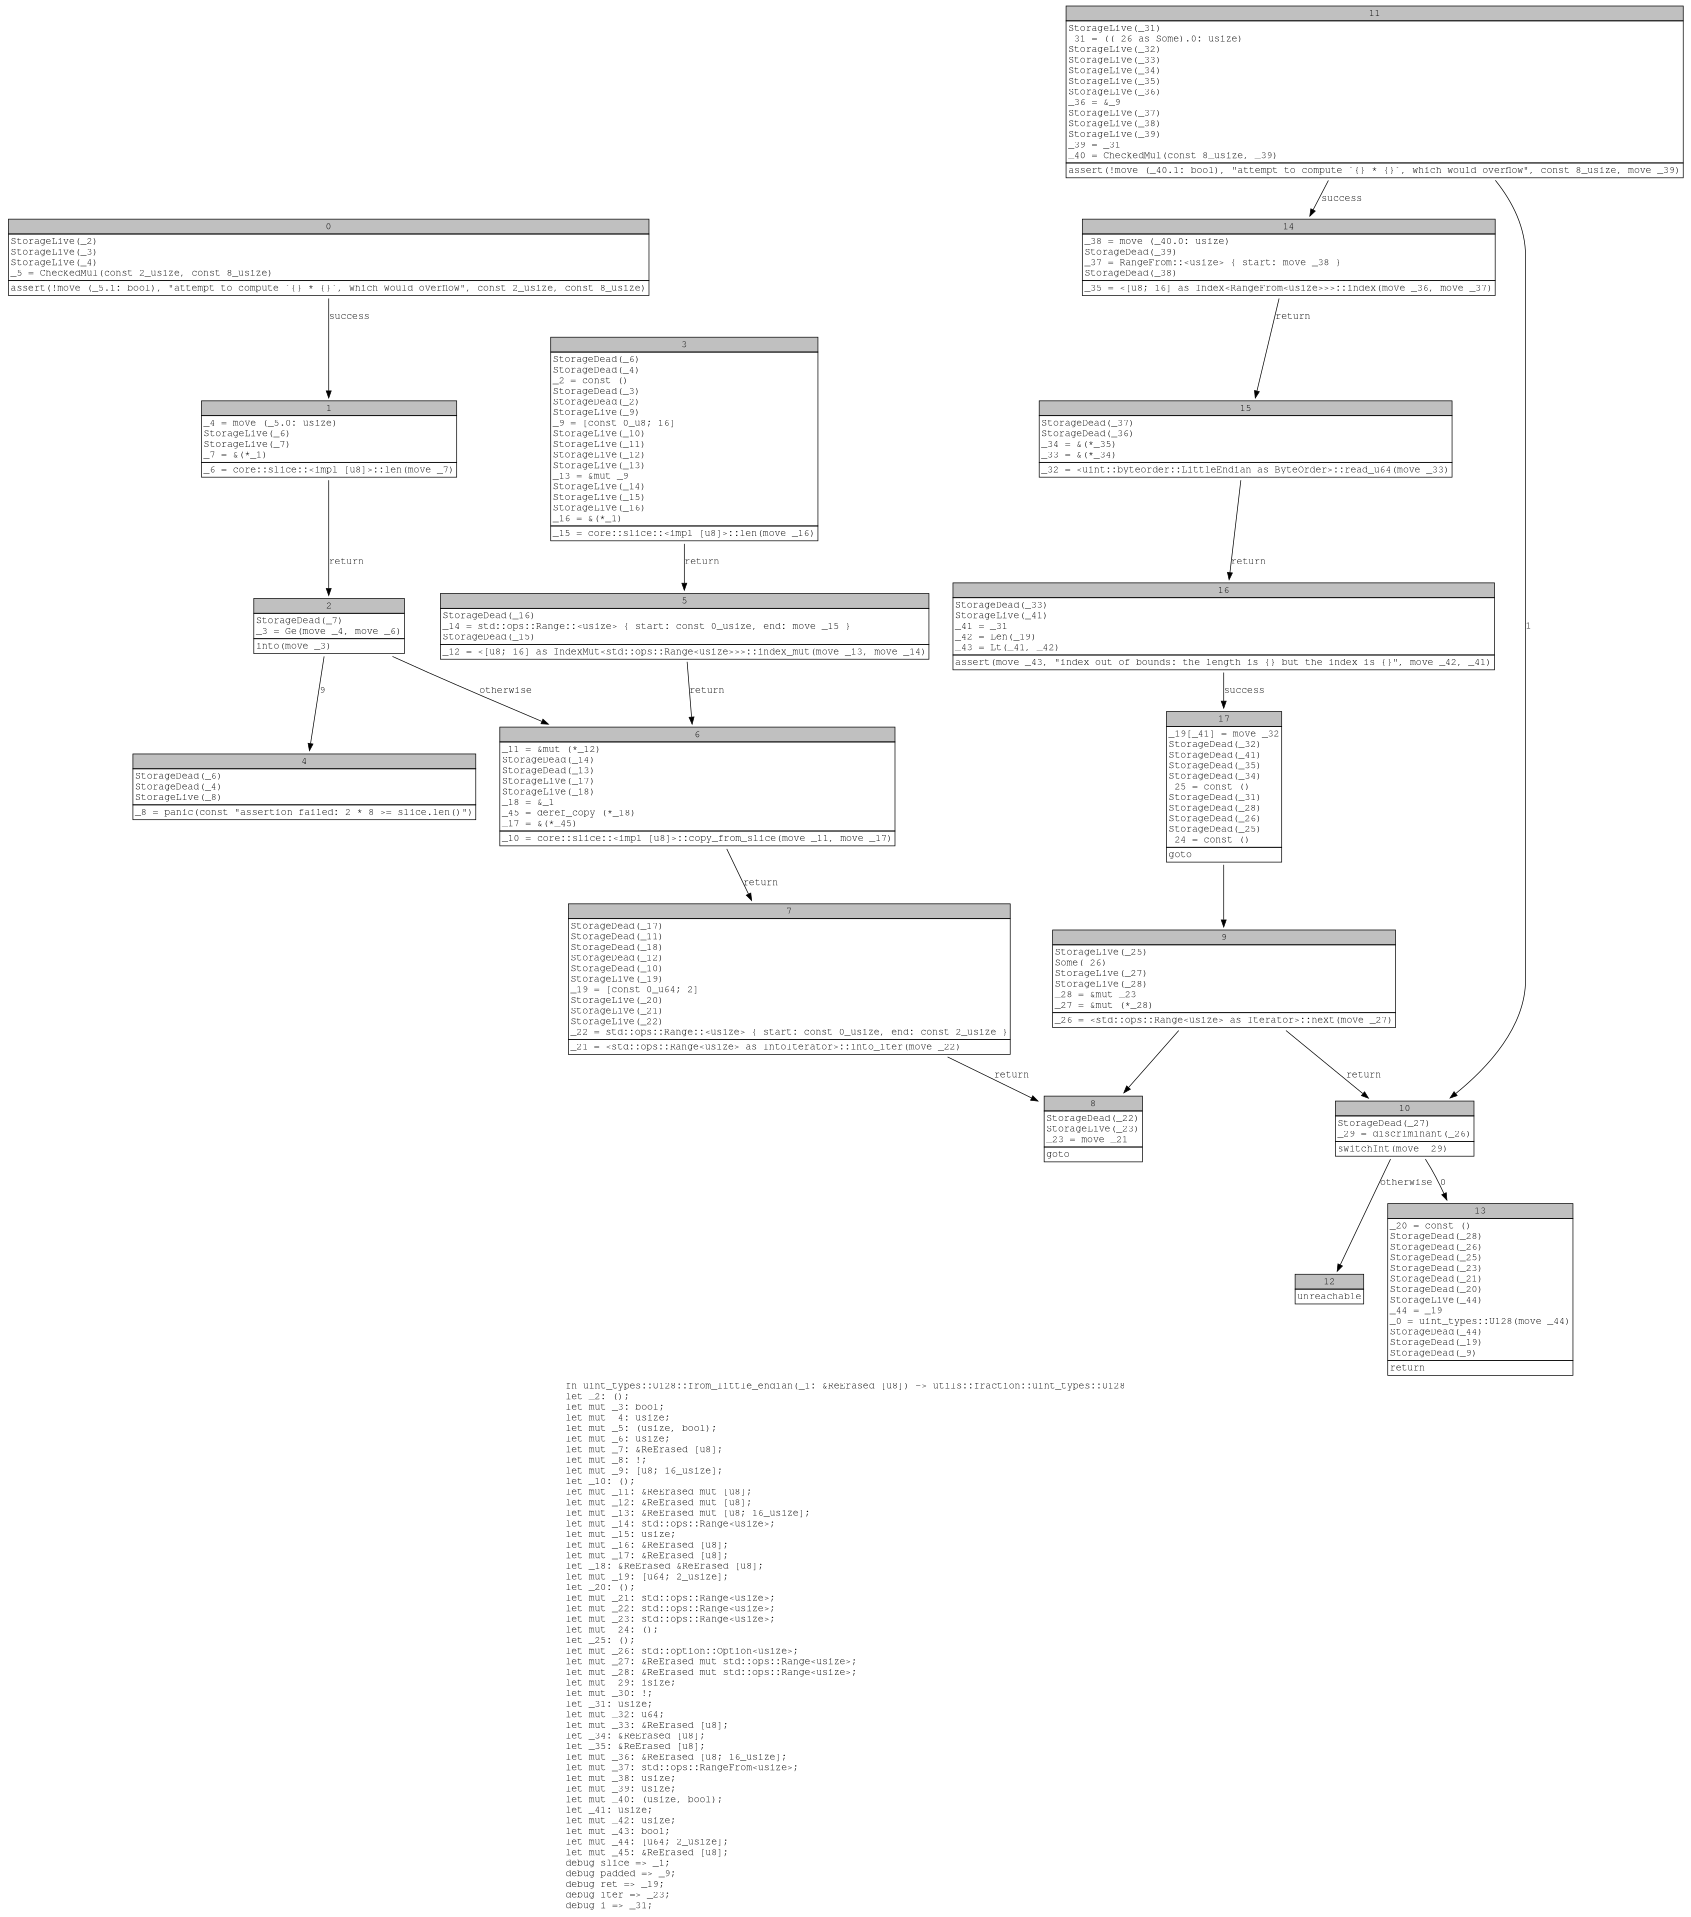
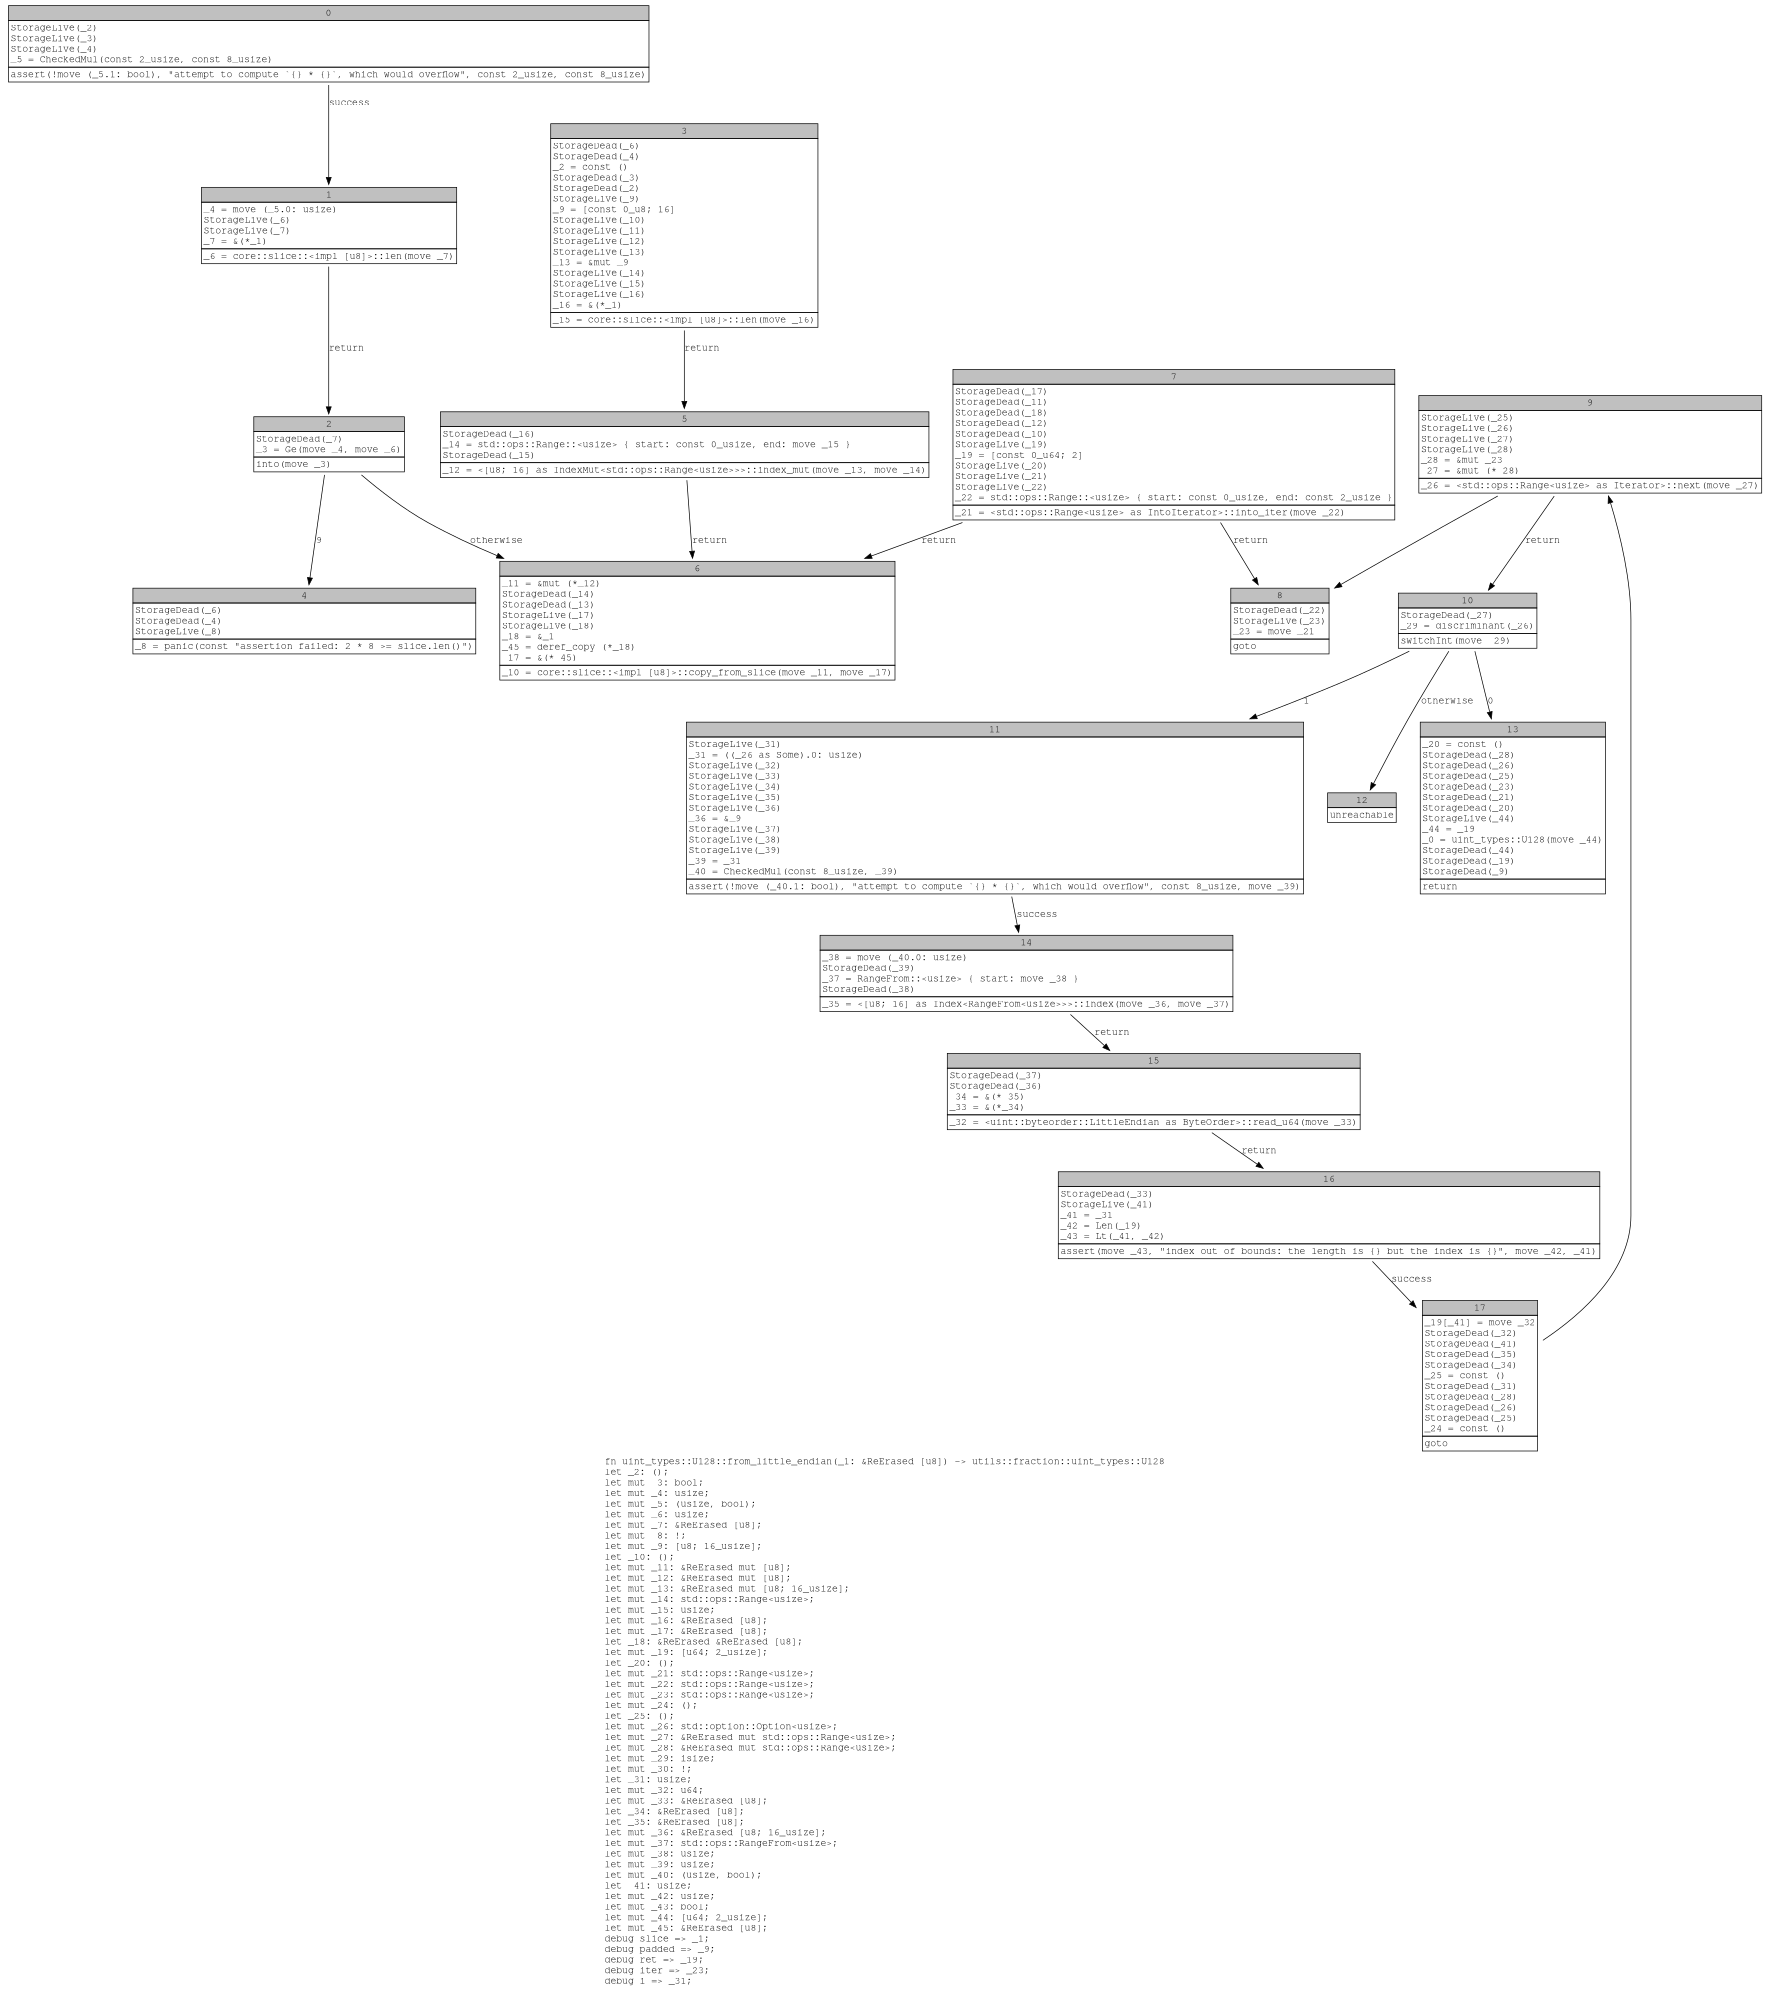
edge "11" -> "10": reversed
edge "6" -> "7": reversed
node "9": text "Some(_26)" -> "StorageLive(_26)"
